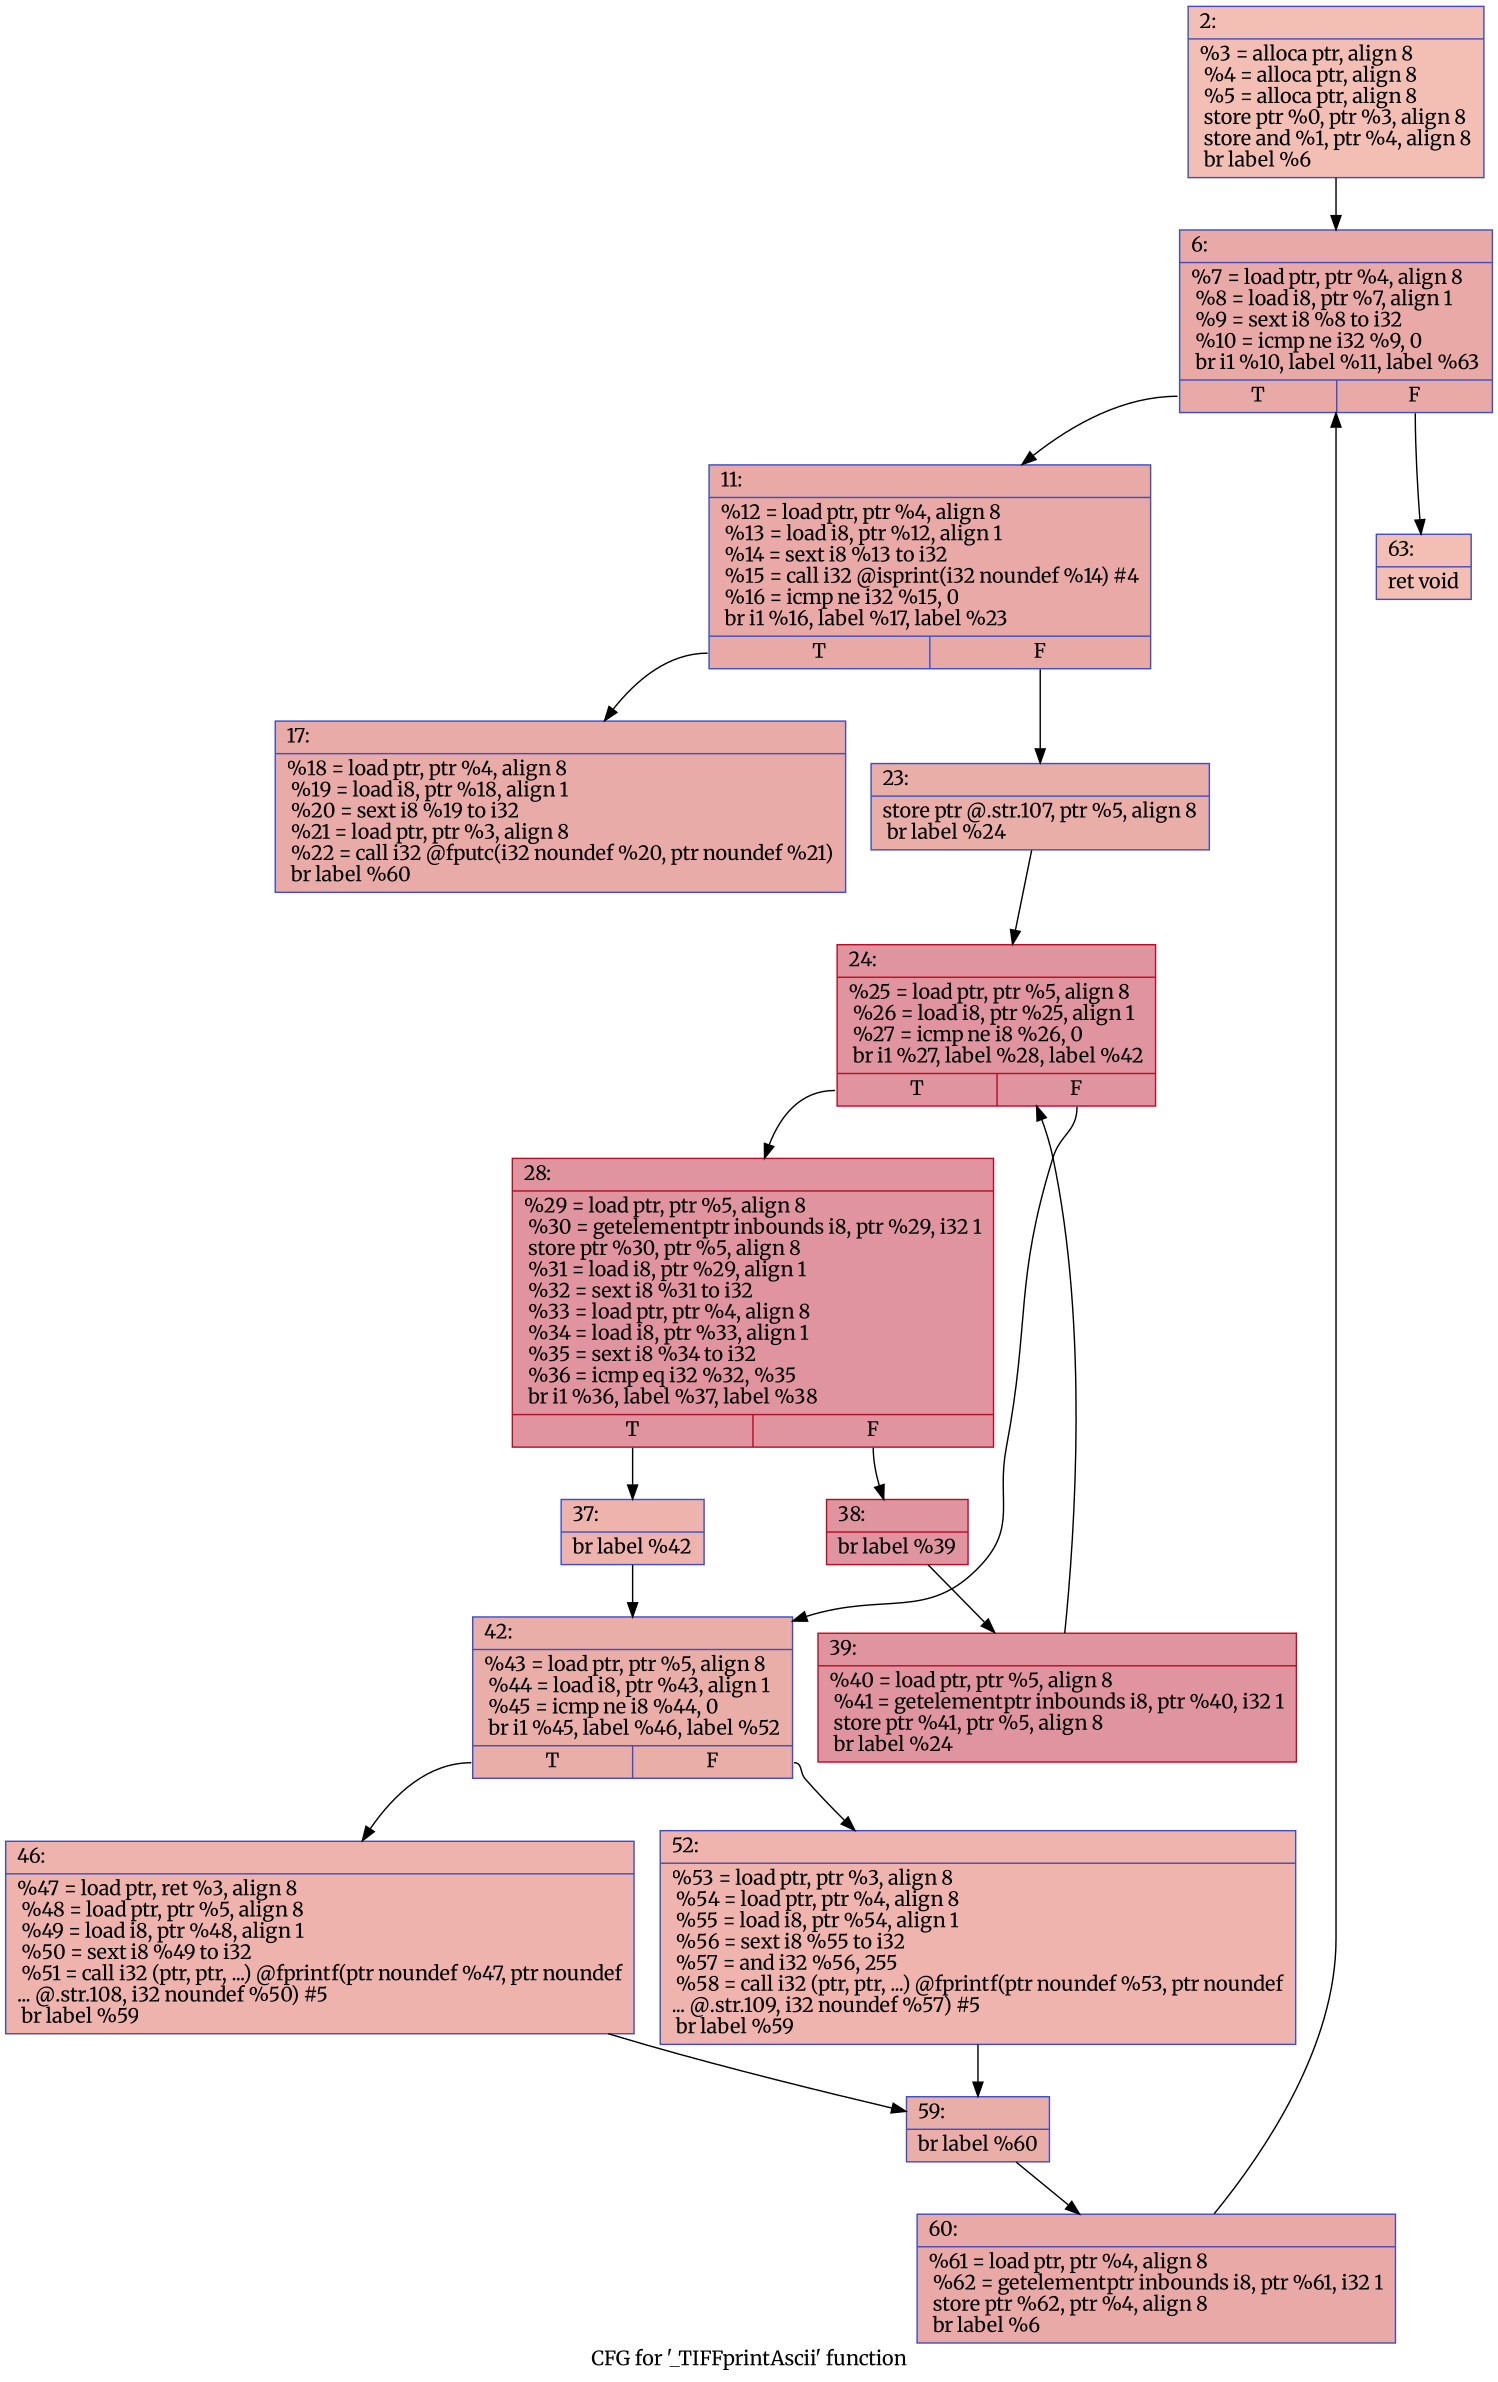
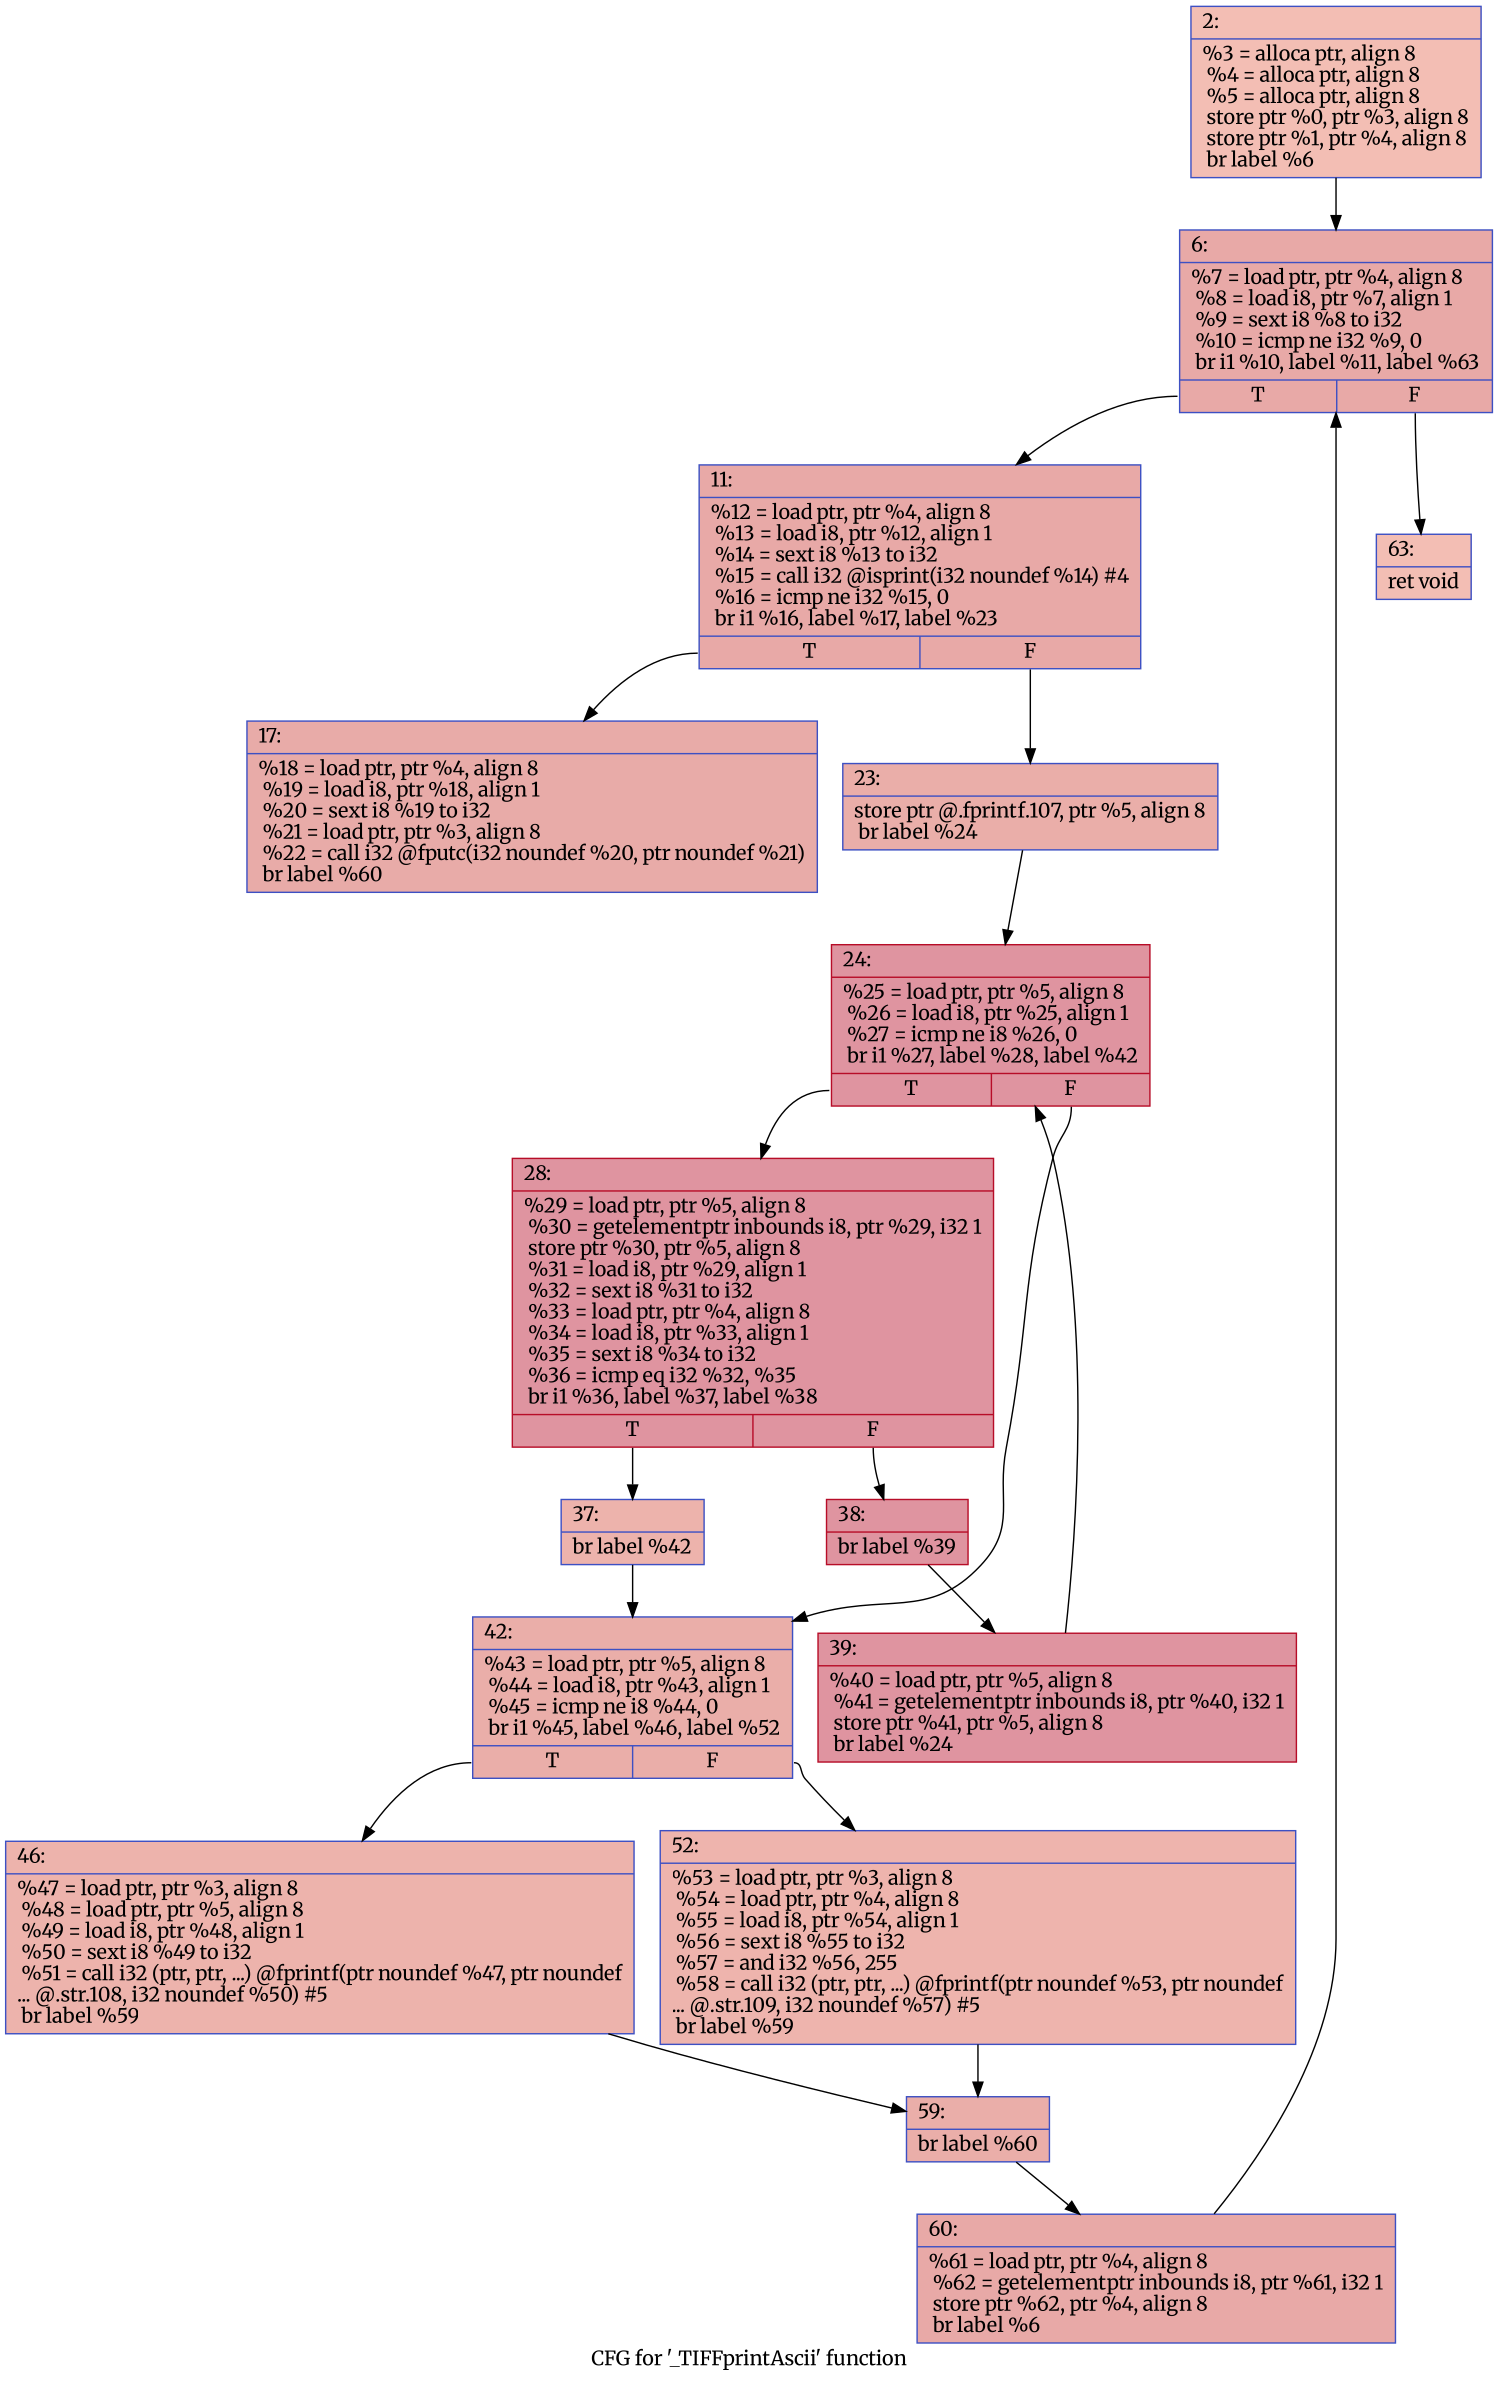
node "2:": text "store and %1, ptr %4, align 8" -> "store ptr %1, ptr %4, align 8"
node "23:": text "store ptr @.str.107, ptr %5, align 8" -> "store ptr @.fprintf.107, ptr %5, align 8"
node "46:": text "%47 = load ptr, ret %3, align 8" -> "%47 = load ptr, ptr %3, align 8"
